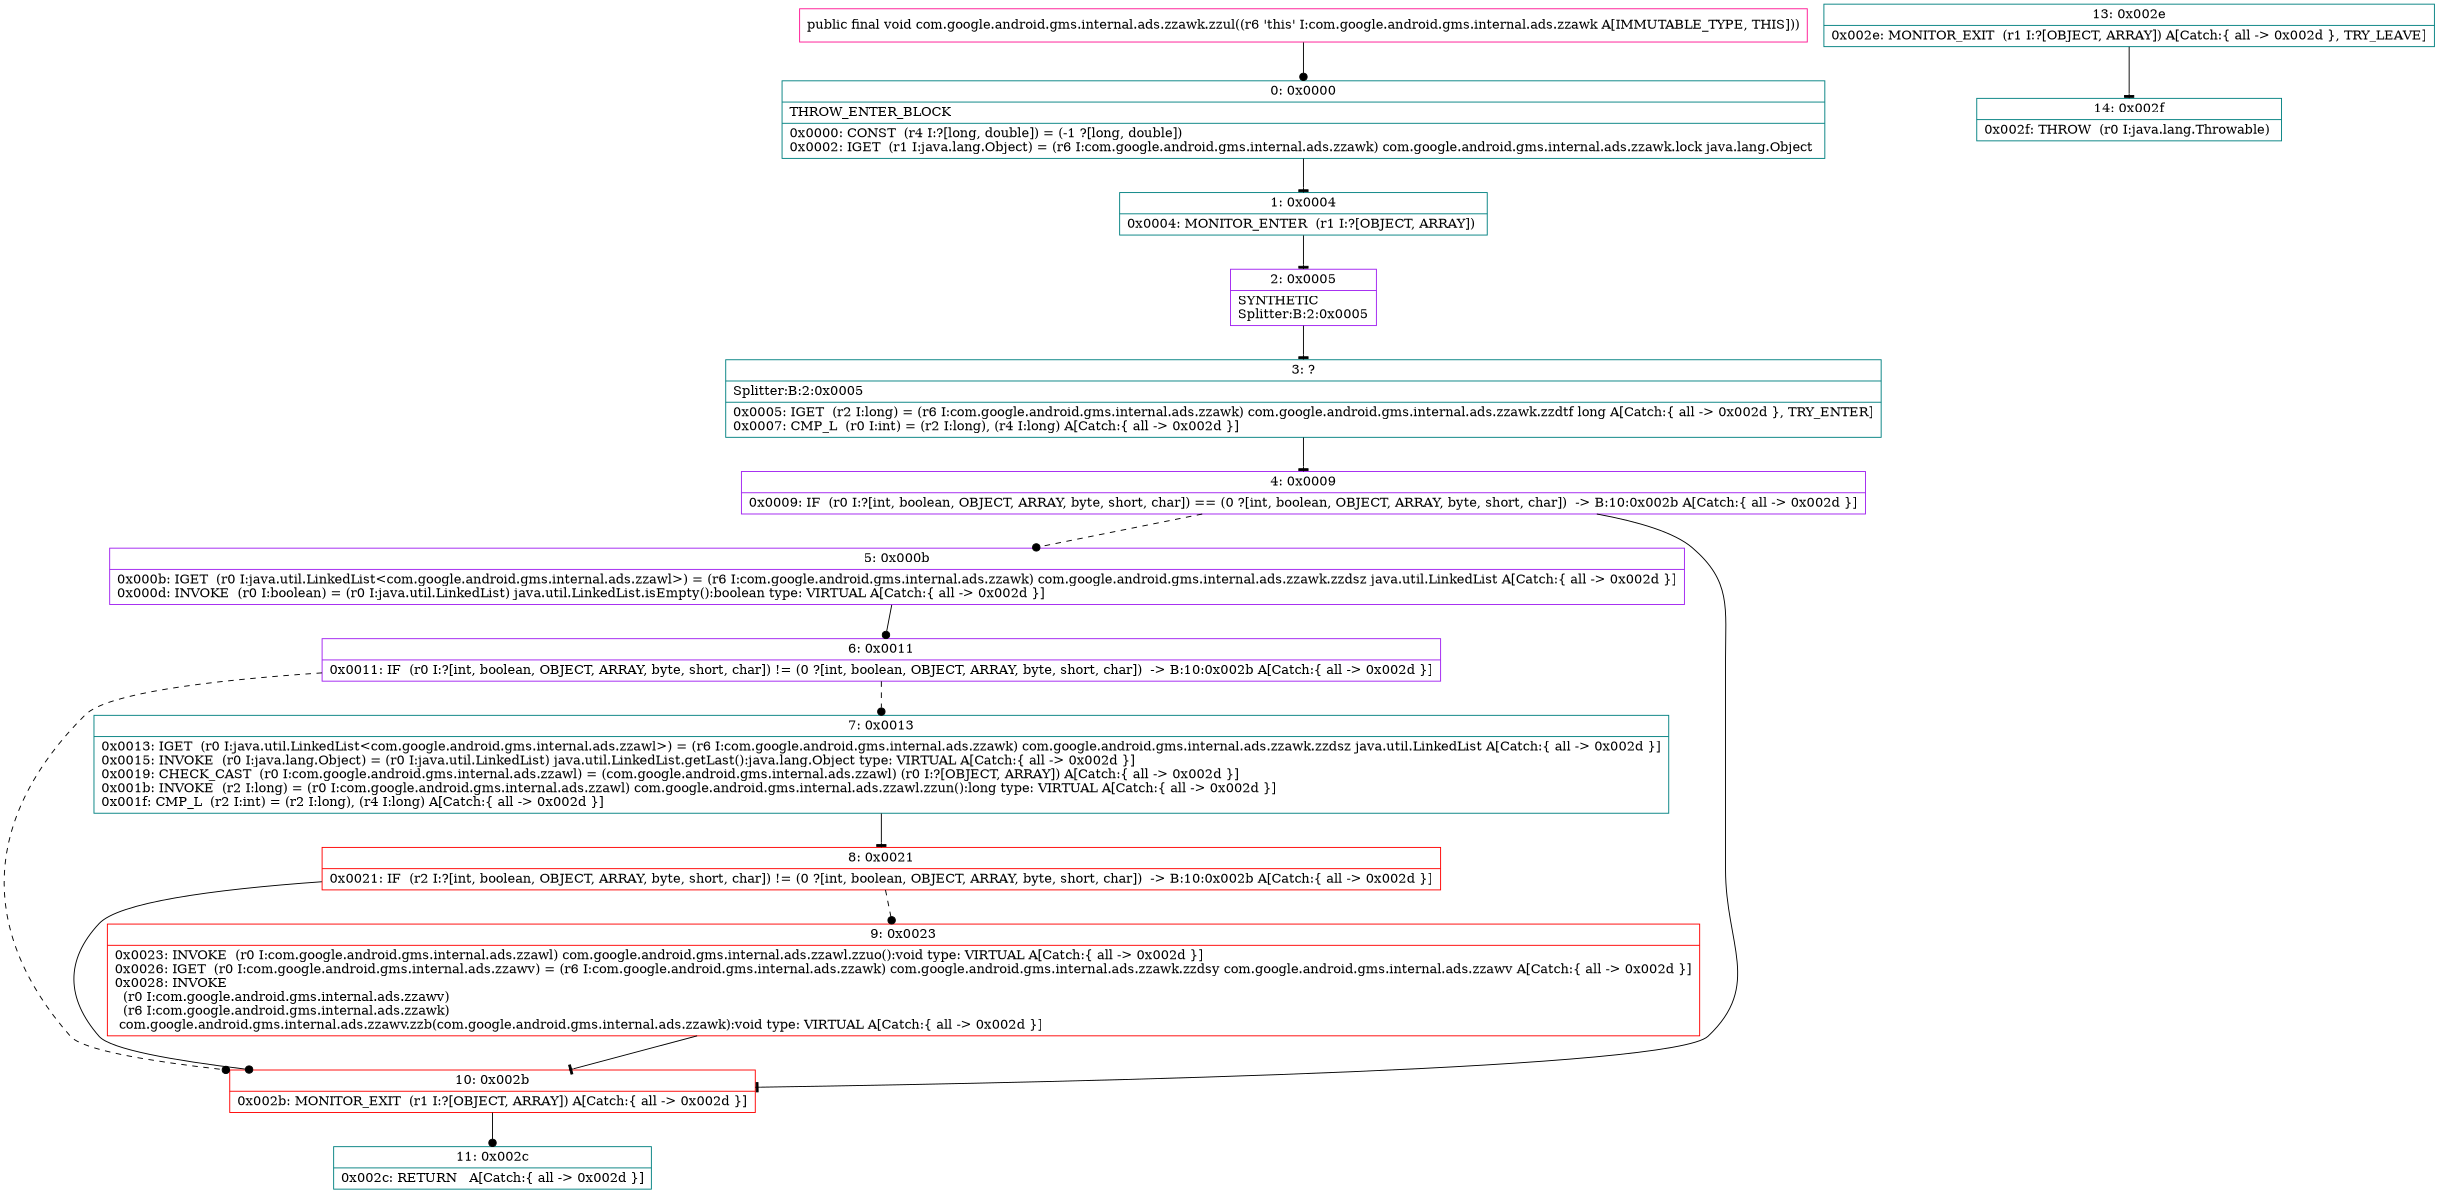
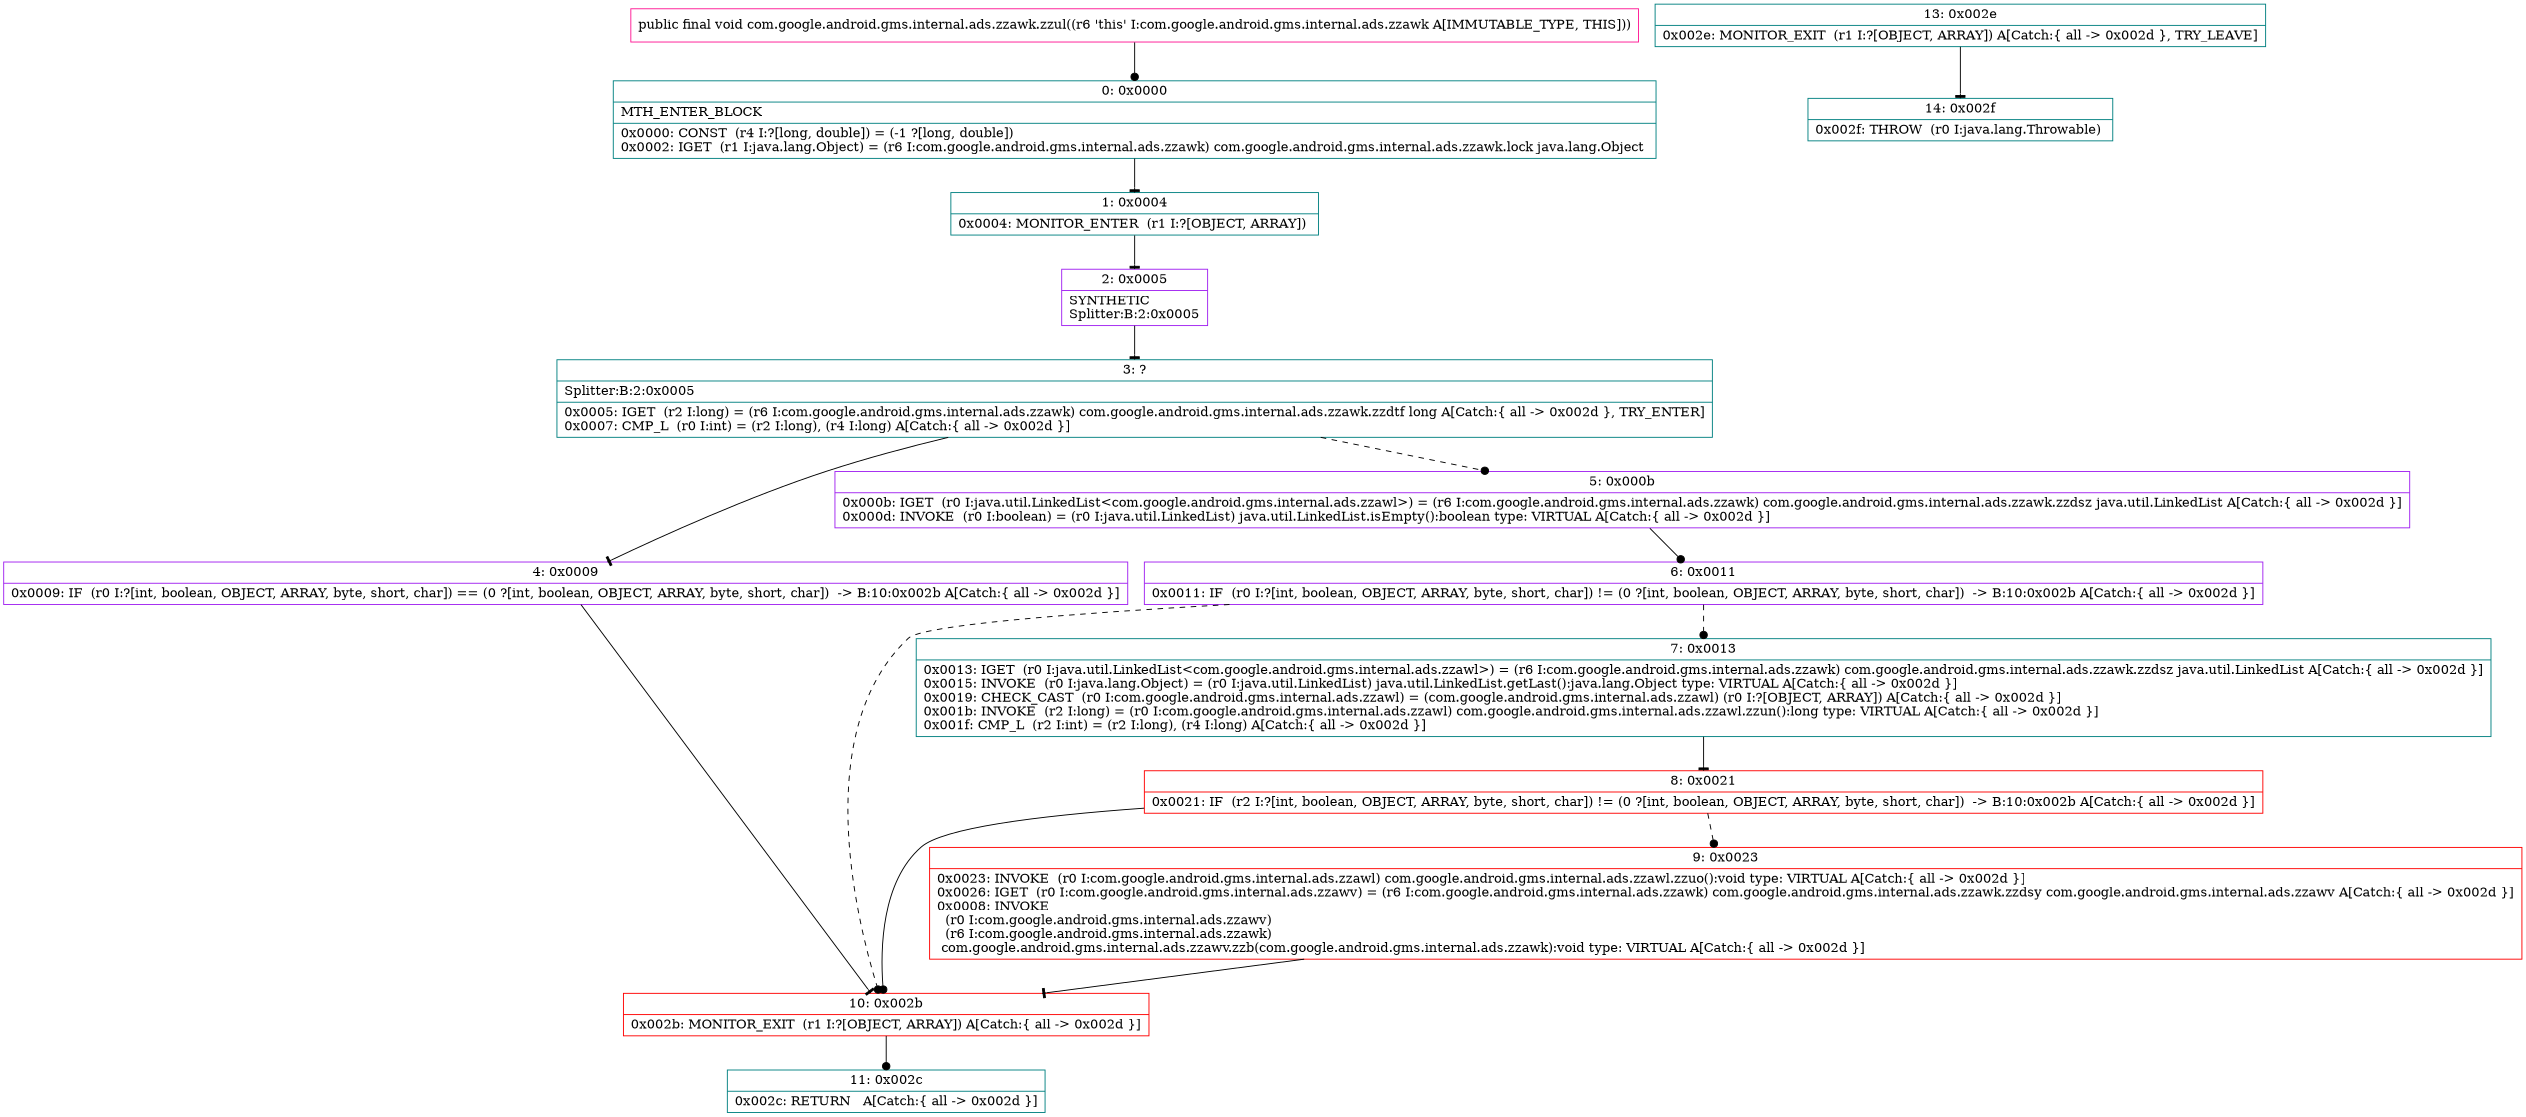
node "0: 0x0000": text "THROW_ENTER_BLOCK" -> "MTH_ENTER_BLOCK"
edge "4: 0x0009" -> "5: 0x000b": now "3: ?" -> "5: 0x000b"
node "9: 0x0023": text "0x0028: INVOKE" -> "0x0008: INVOKE"
